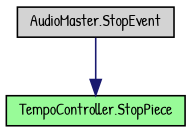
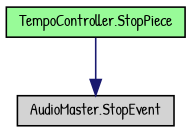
edge "AudioMaster.StopEvent" -> "TempoController.StopPiece": reversed
